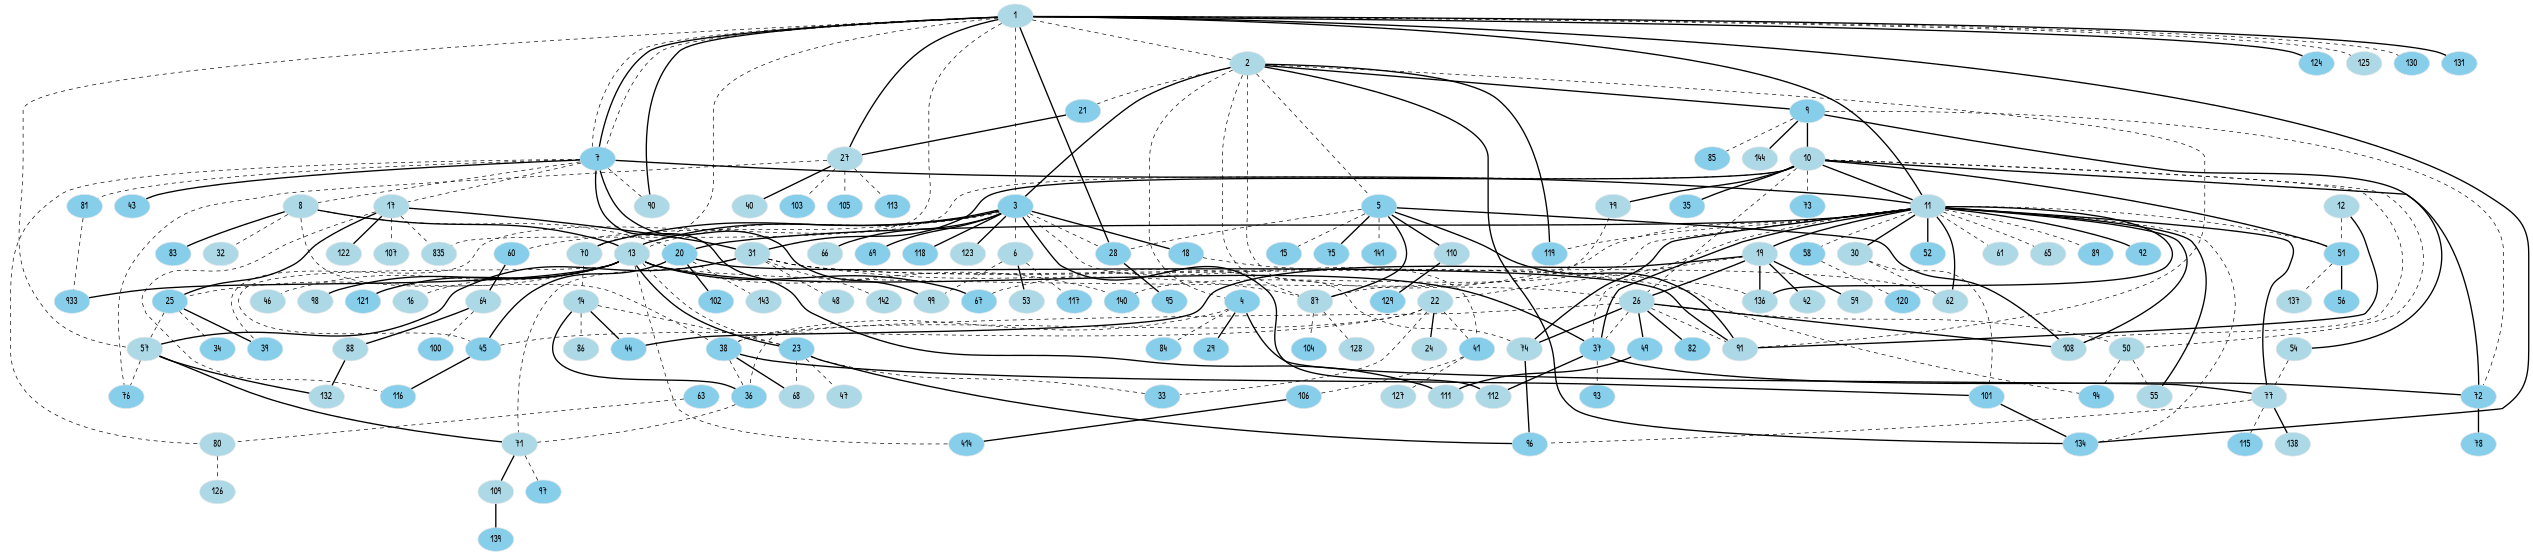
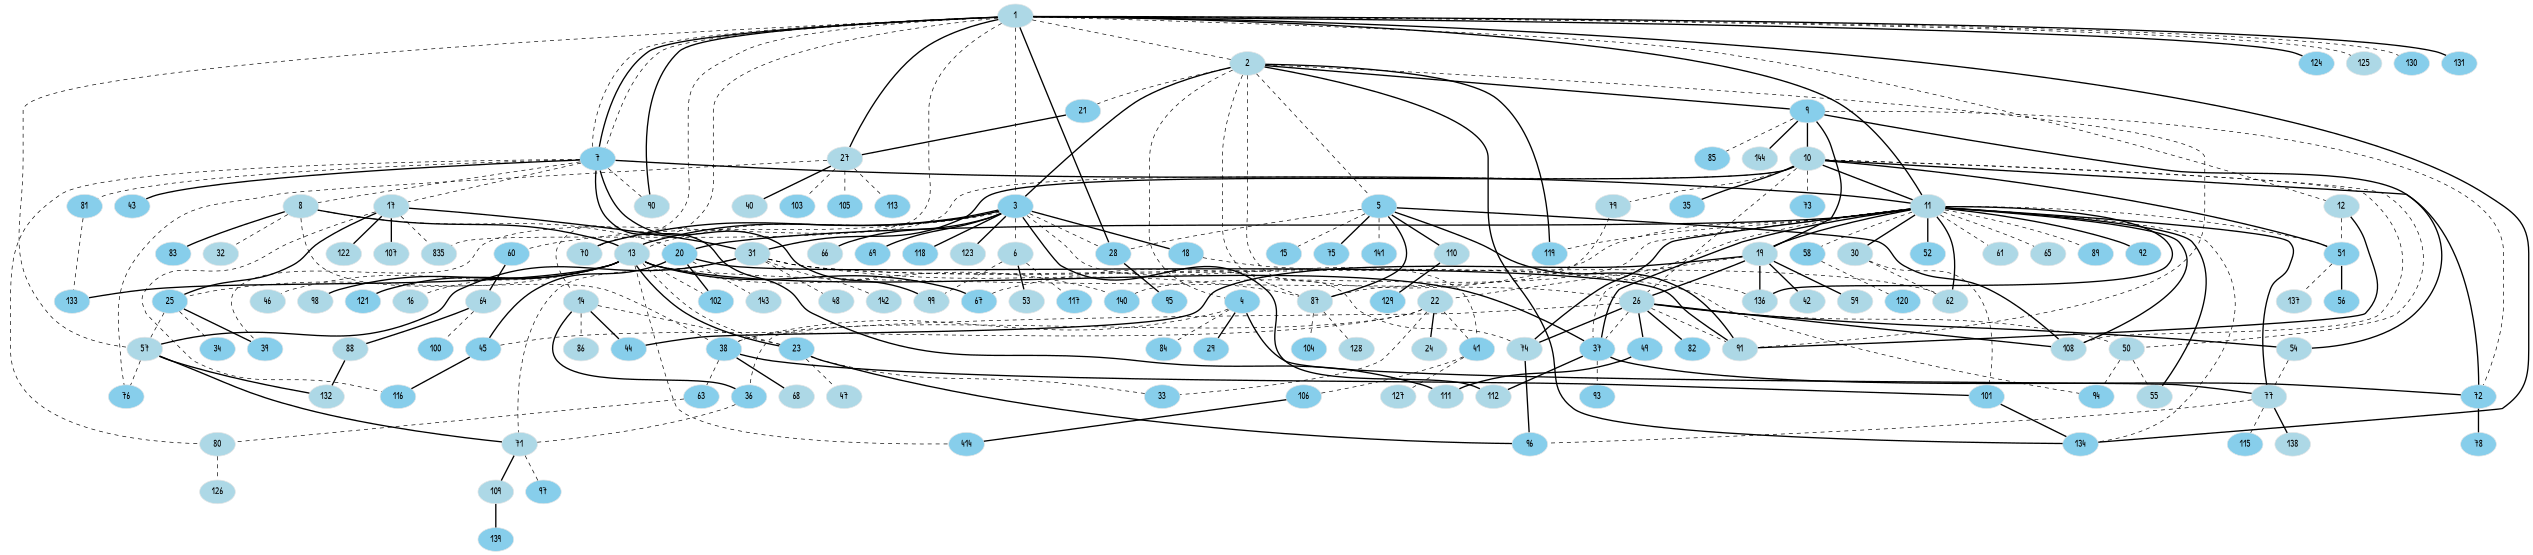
edge "1" -- "12": added
edge "10" -- "79": style bold -> dashed
edge "9" -- "19": added
edge "17" -- "107": style dashed -> bold
edge "13" -- "45": now "13" -- "102"
edge "70" -- "14": now "1" -- "14"
node "933": label "933" -> "133"
edge "26" -- "54": added
edge "38" -- "36": now "38" -- "63"
edge "23" -- "68": removed
